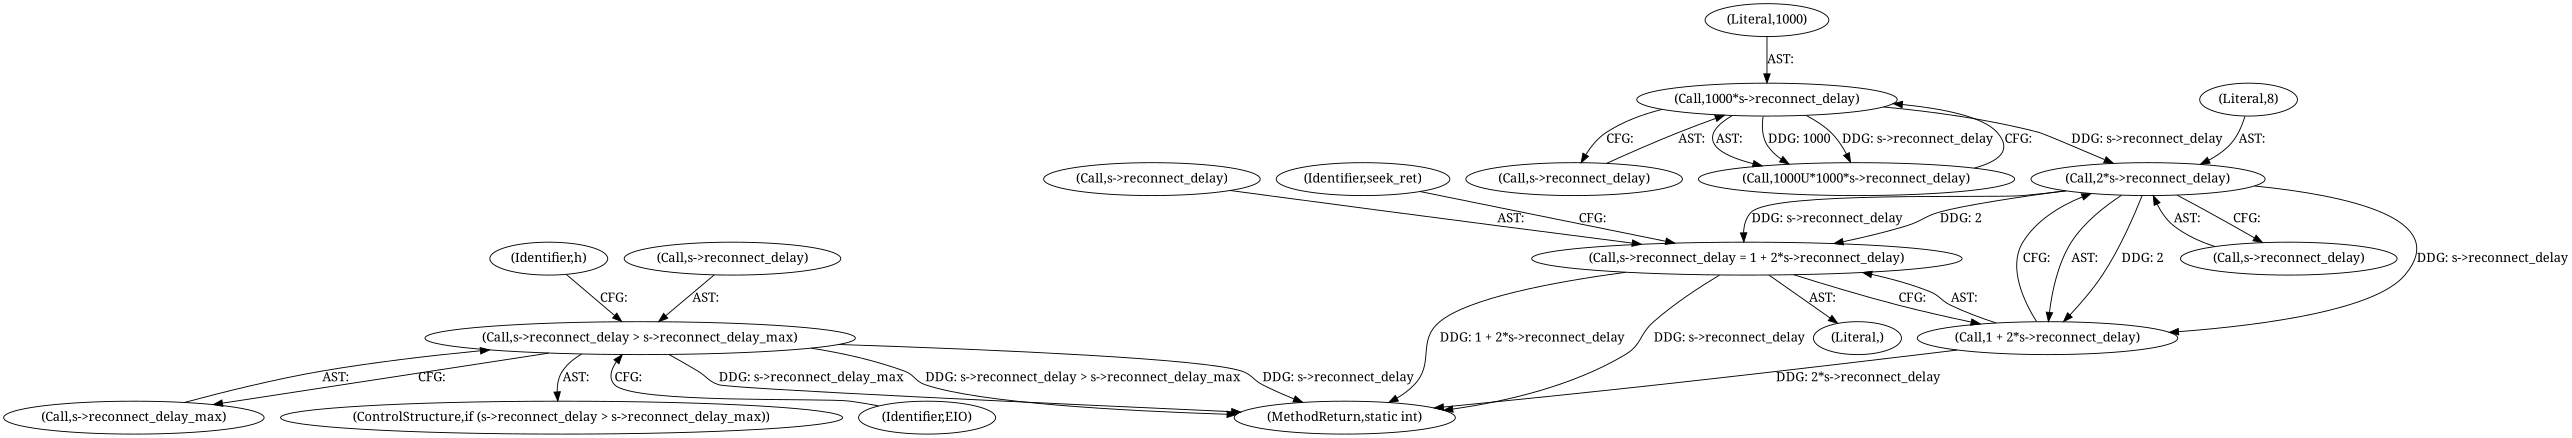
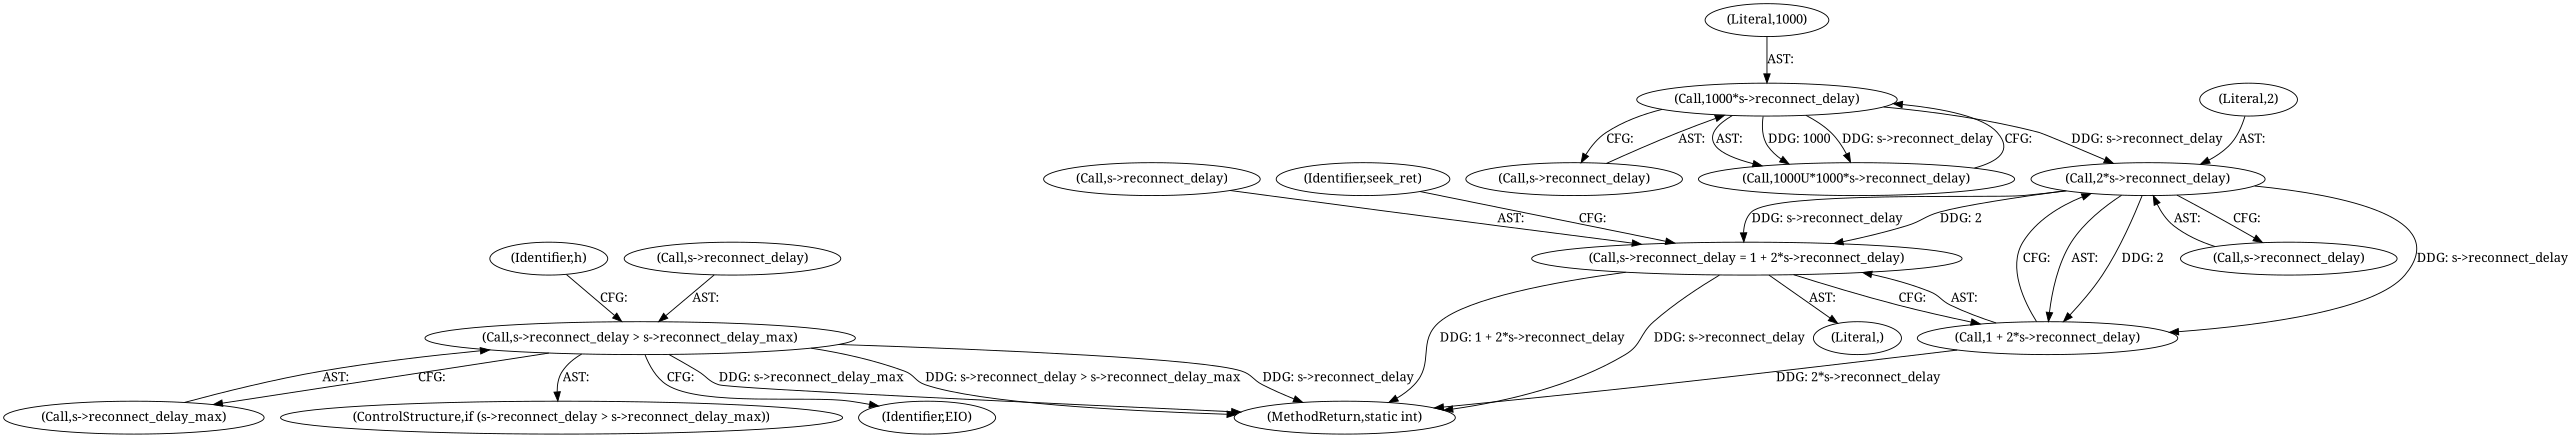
node "(Literal,8)": label "(Literal,8)" -> "(Literal,2)"
edge "(Identifier,EIO)" -> "(Call,s->reconnect_delay > s->reconnect_delay_max)": reversed
